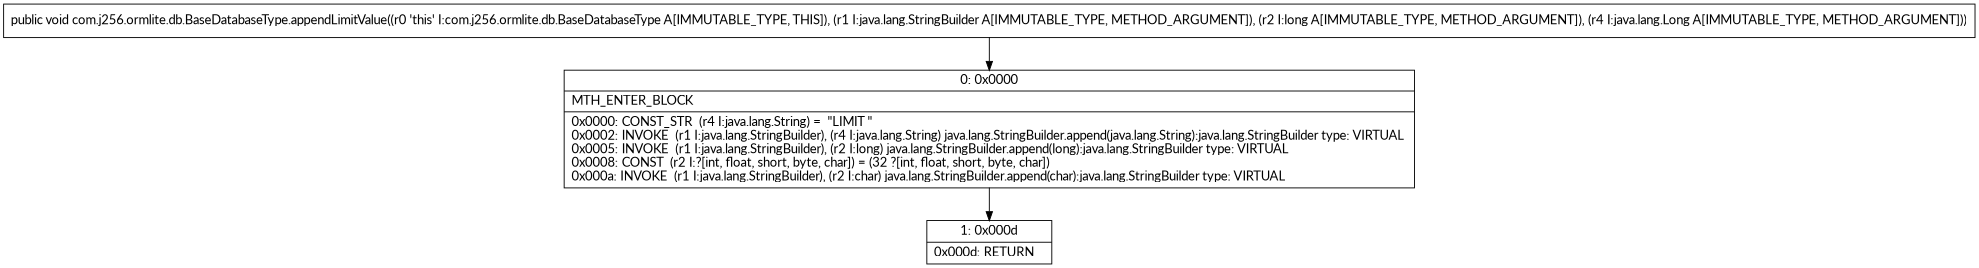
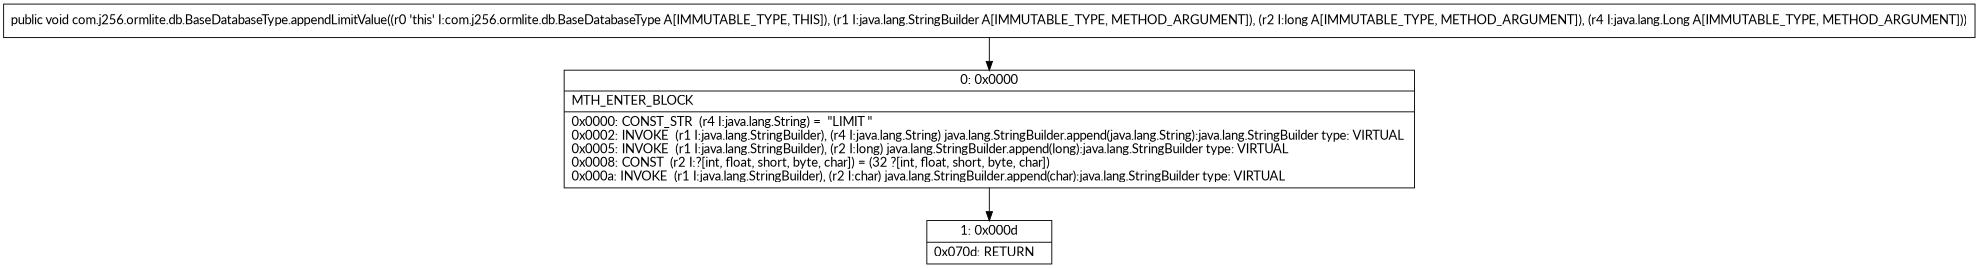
node "1: 0x000d": text "0x000d: RETURN" -> "0x070d: RETURN"
